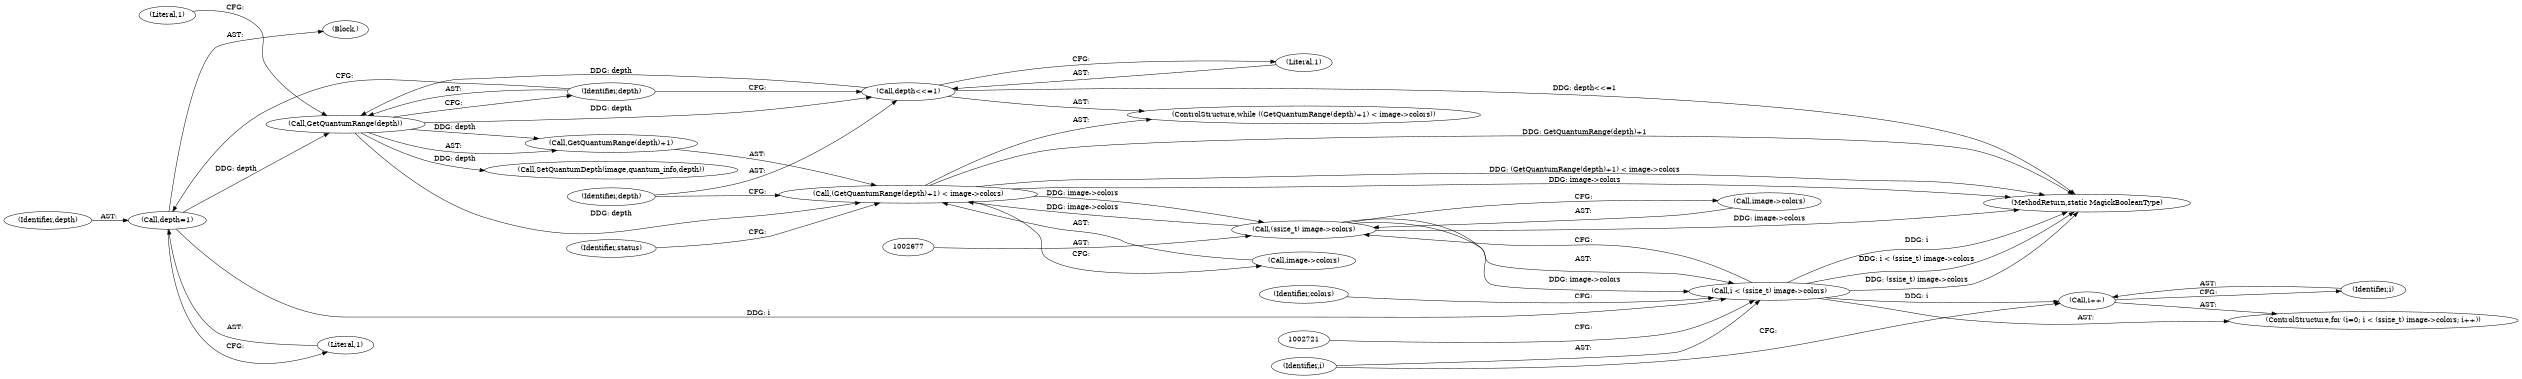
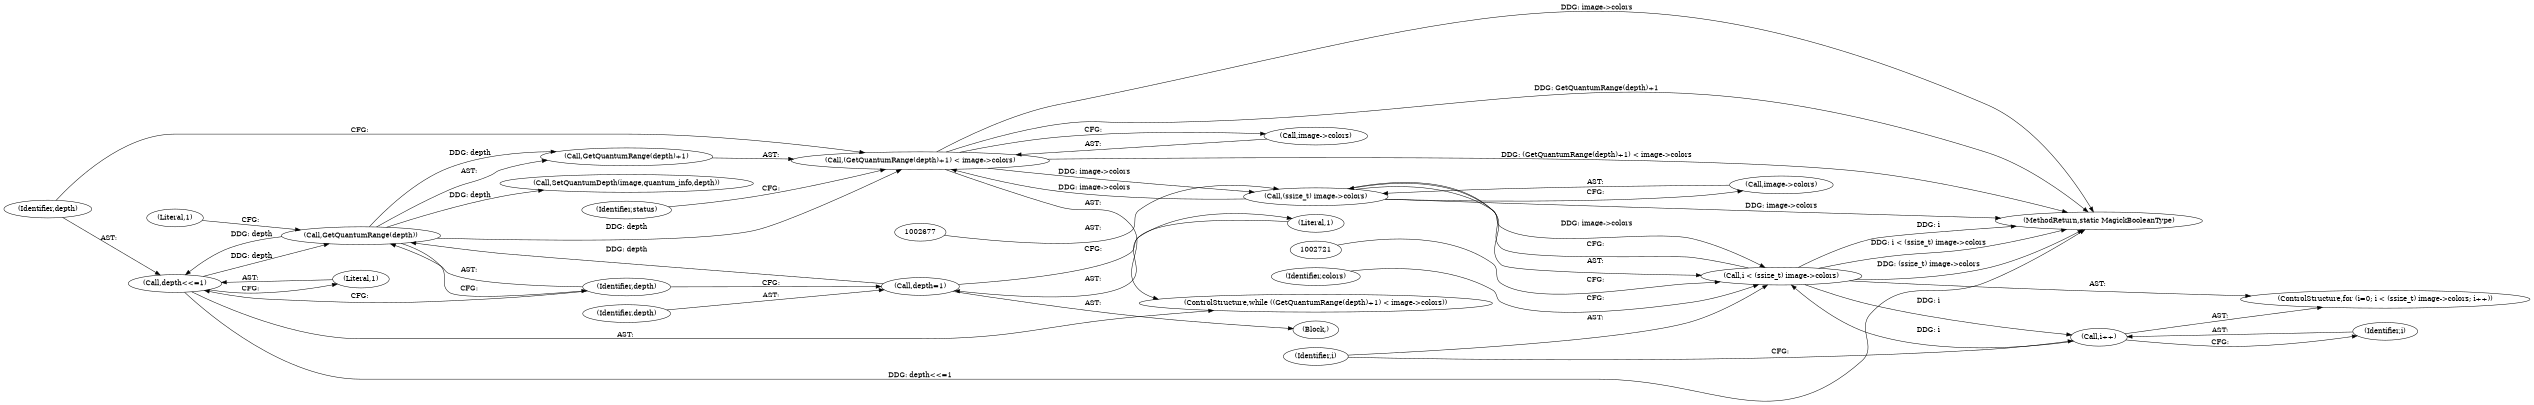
edge "(Call,depth=1)" -> "(Call,i < (ssize_t) image->colors)": now "(Call,i++)" -> "(Call,i < (ssize_t) image->colors)"
